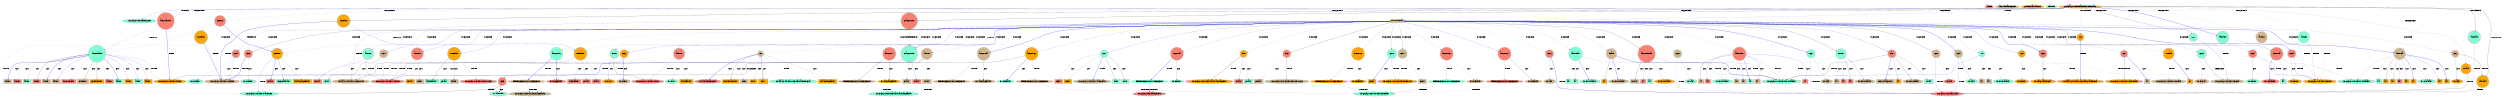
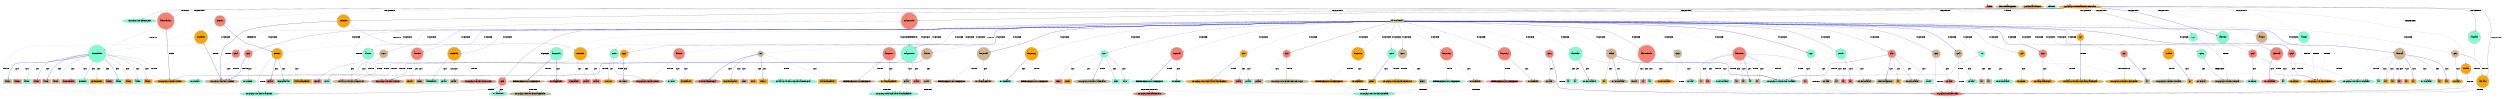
edge "anonymous86" -> "VAR93": now "void onModuleLoad()" -> "VAR93"
node "getItemText()": fillcolor tan -> aquamarine
node "event()": label "event()" -> "setFocus()"
